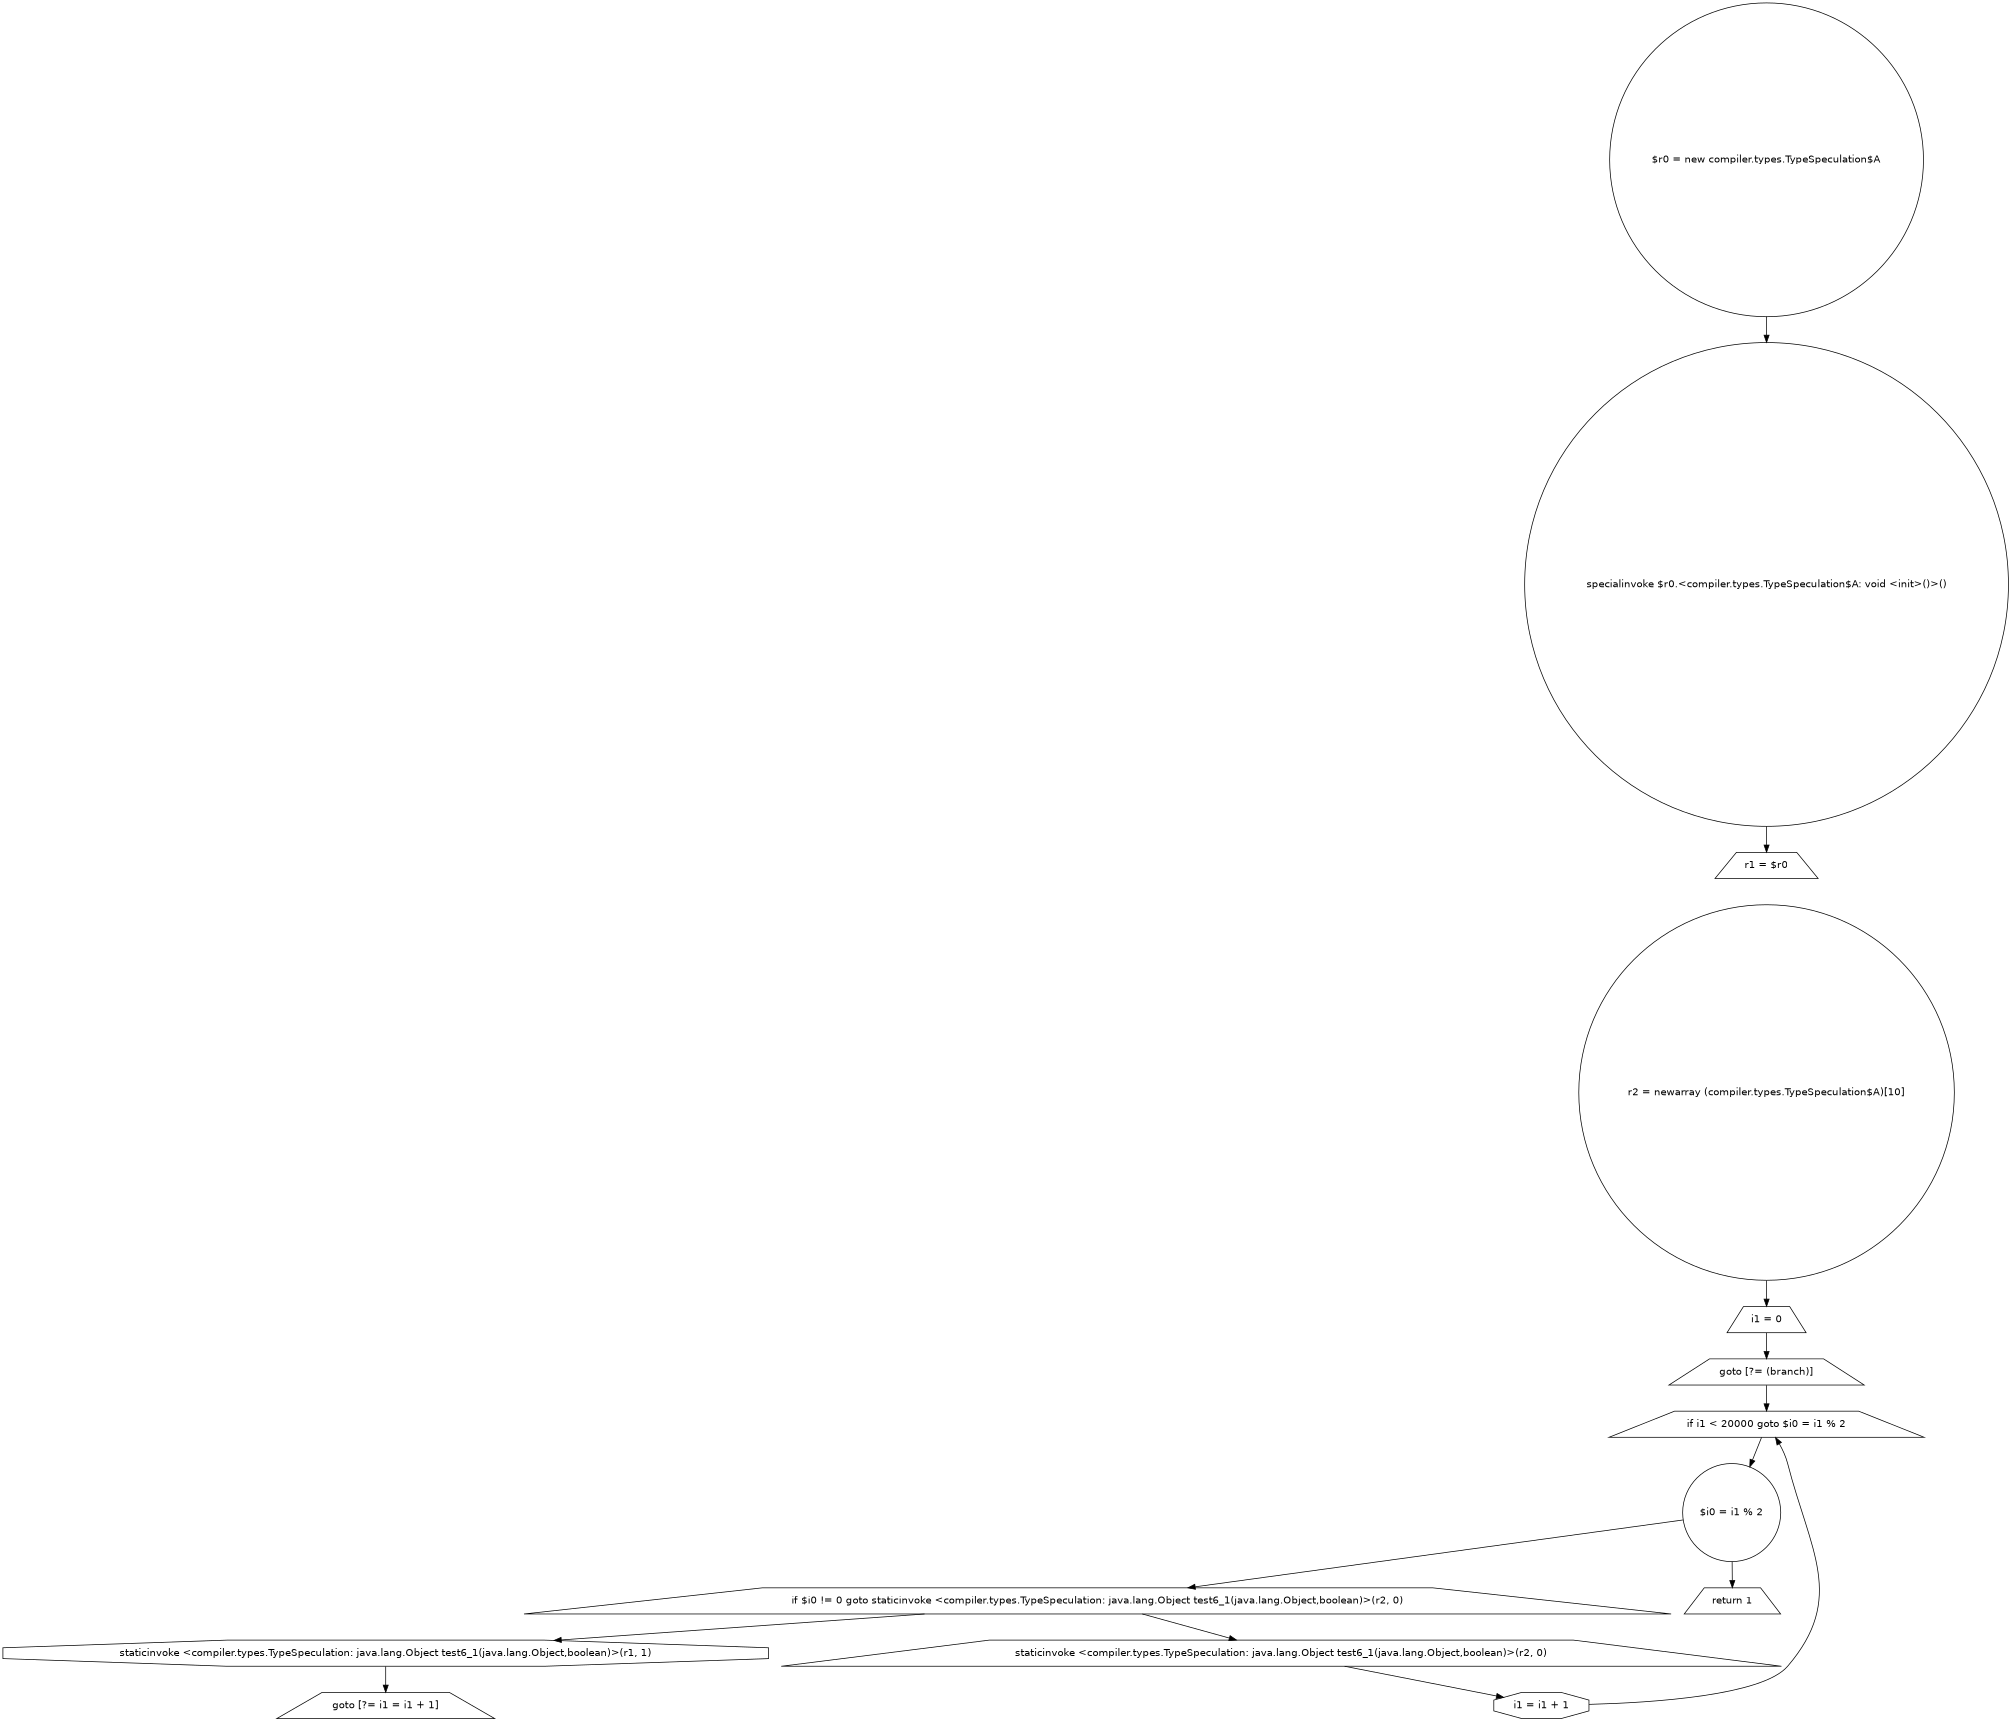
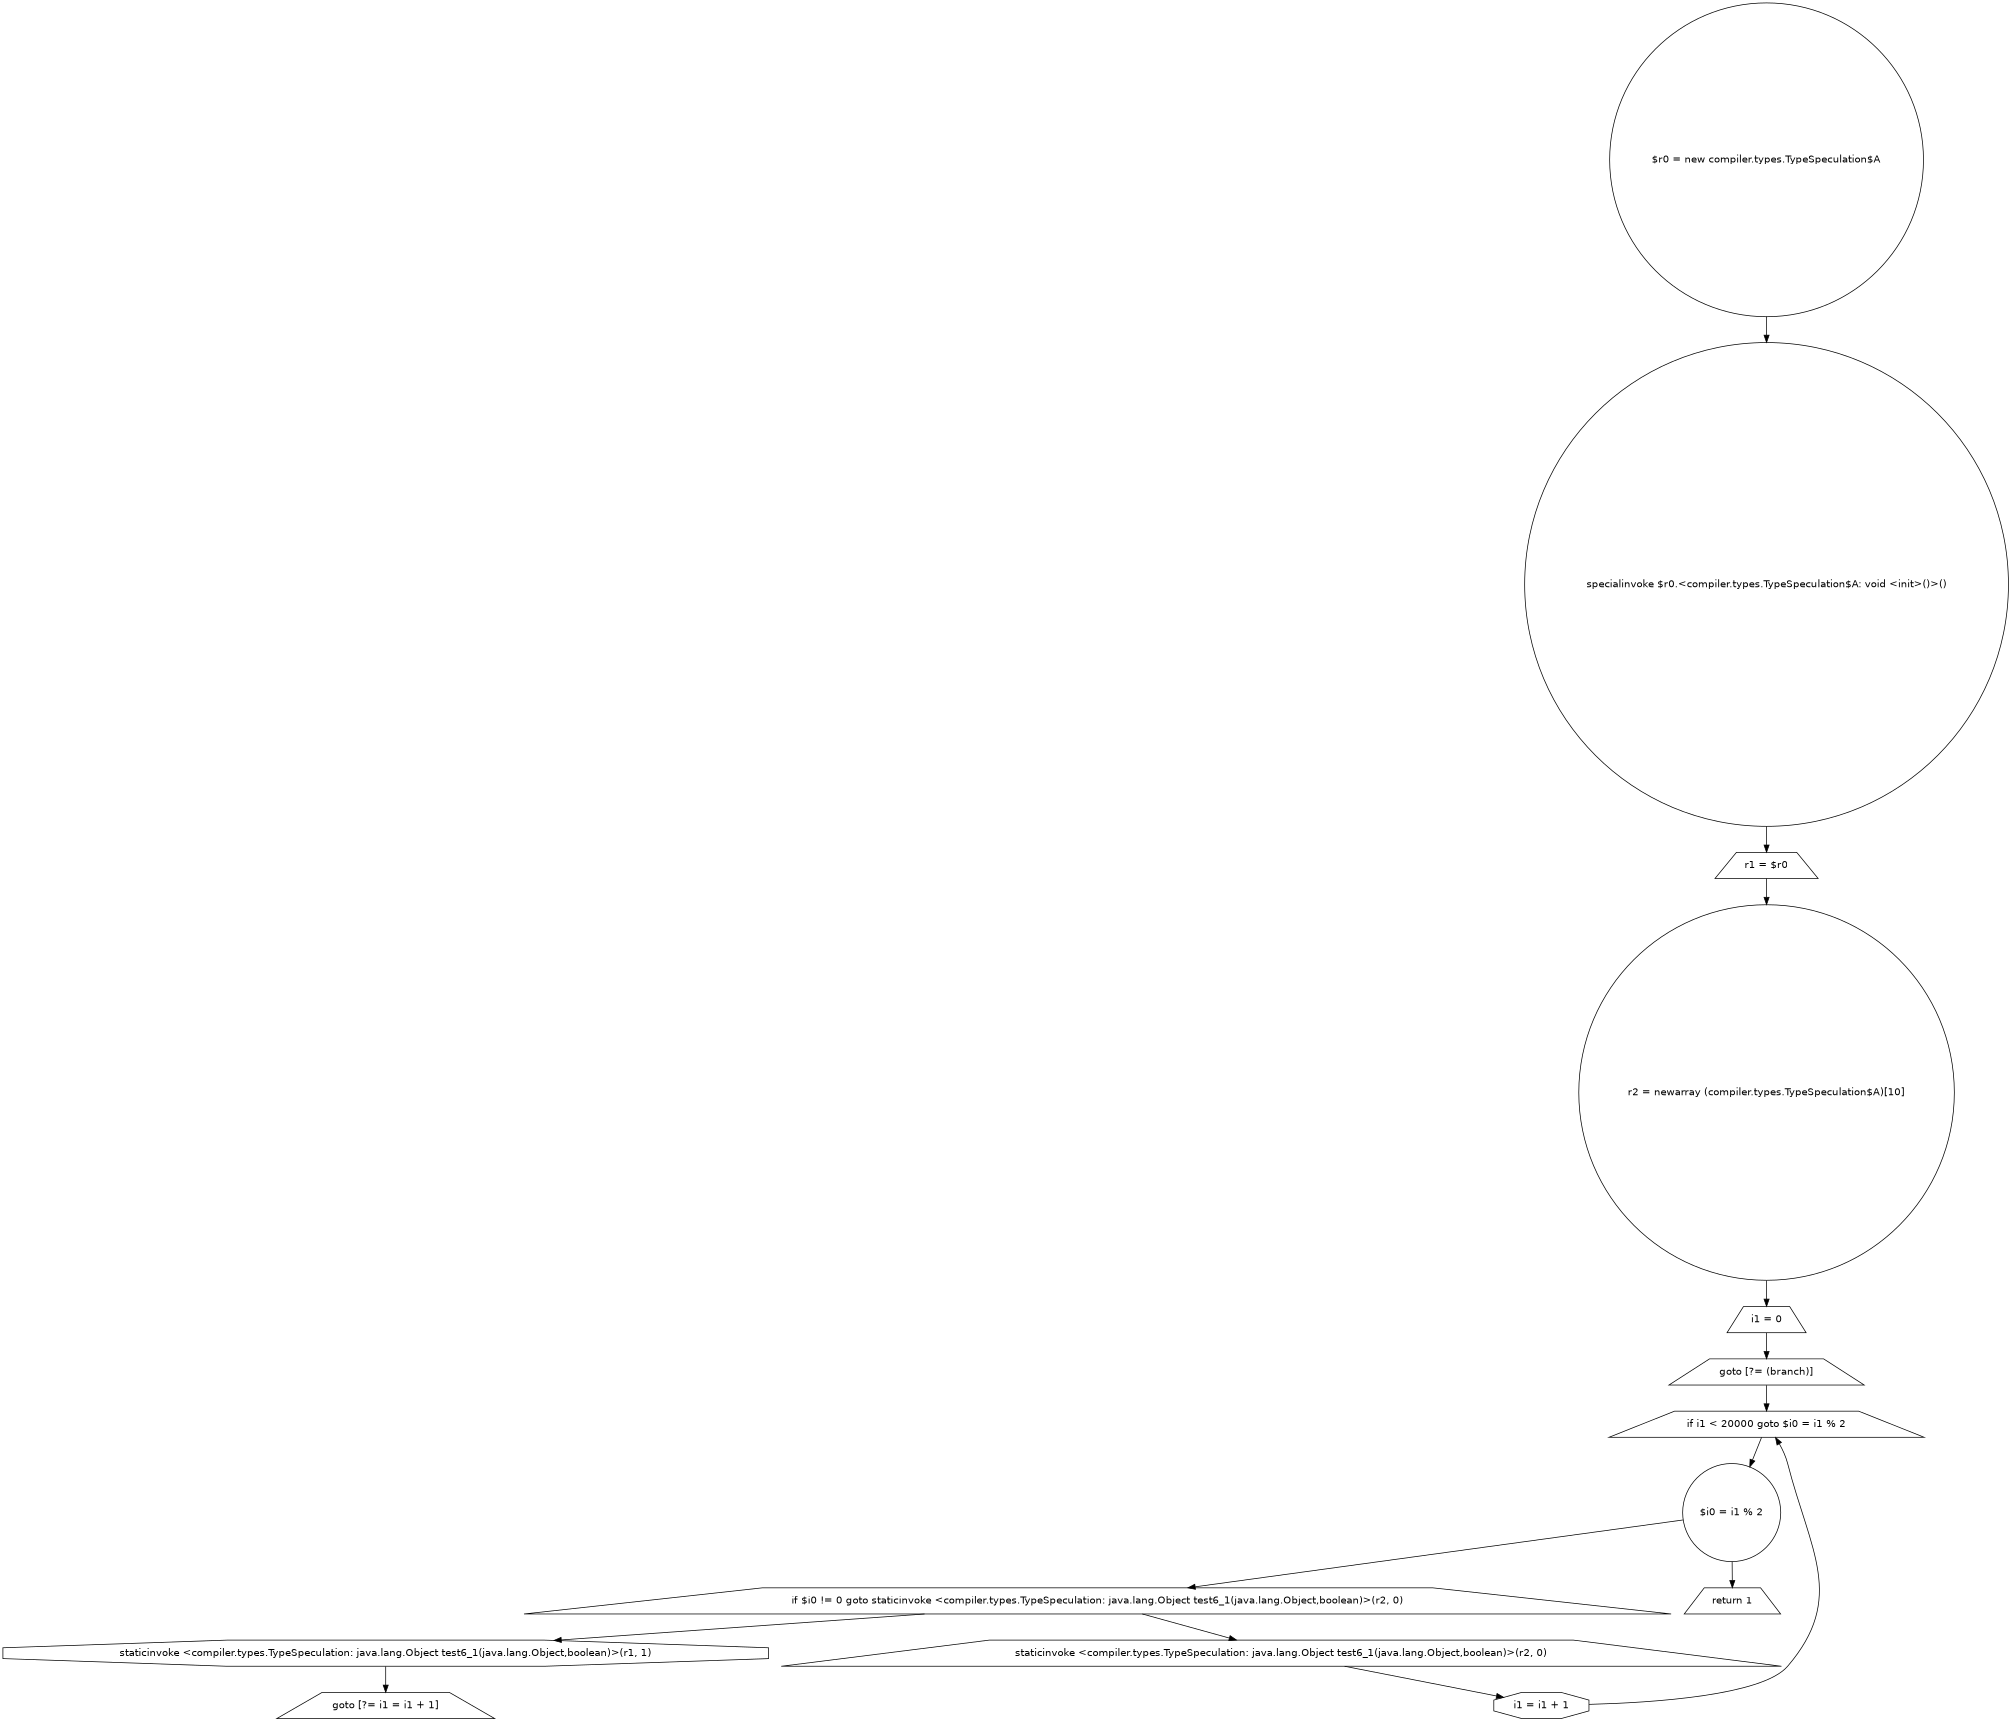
edge "r1 = $r0" -> "r2 = newarray (compiler.types.TypeSpeculation$A)[10]": added
